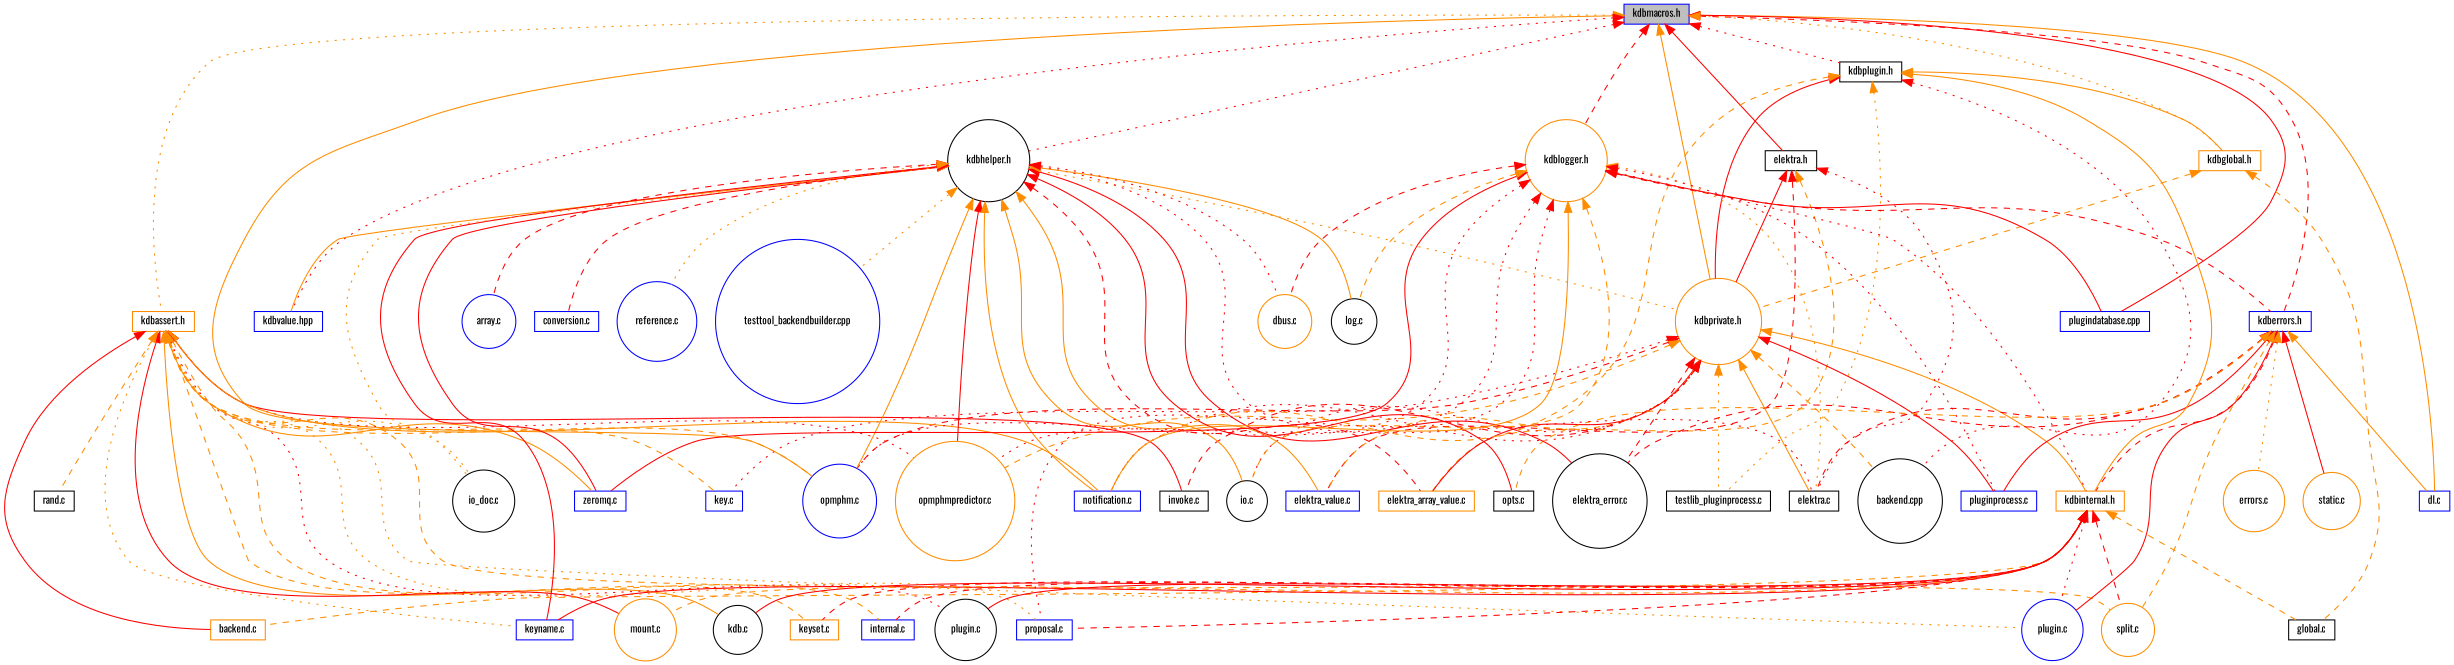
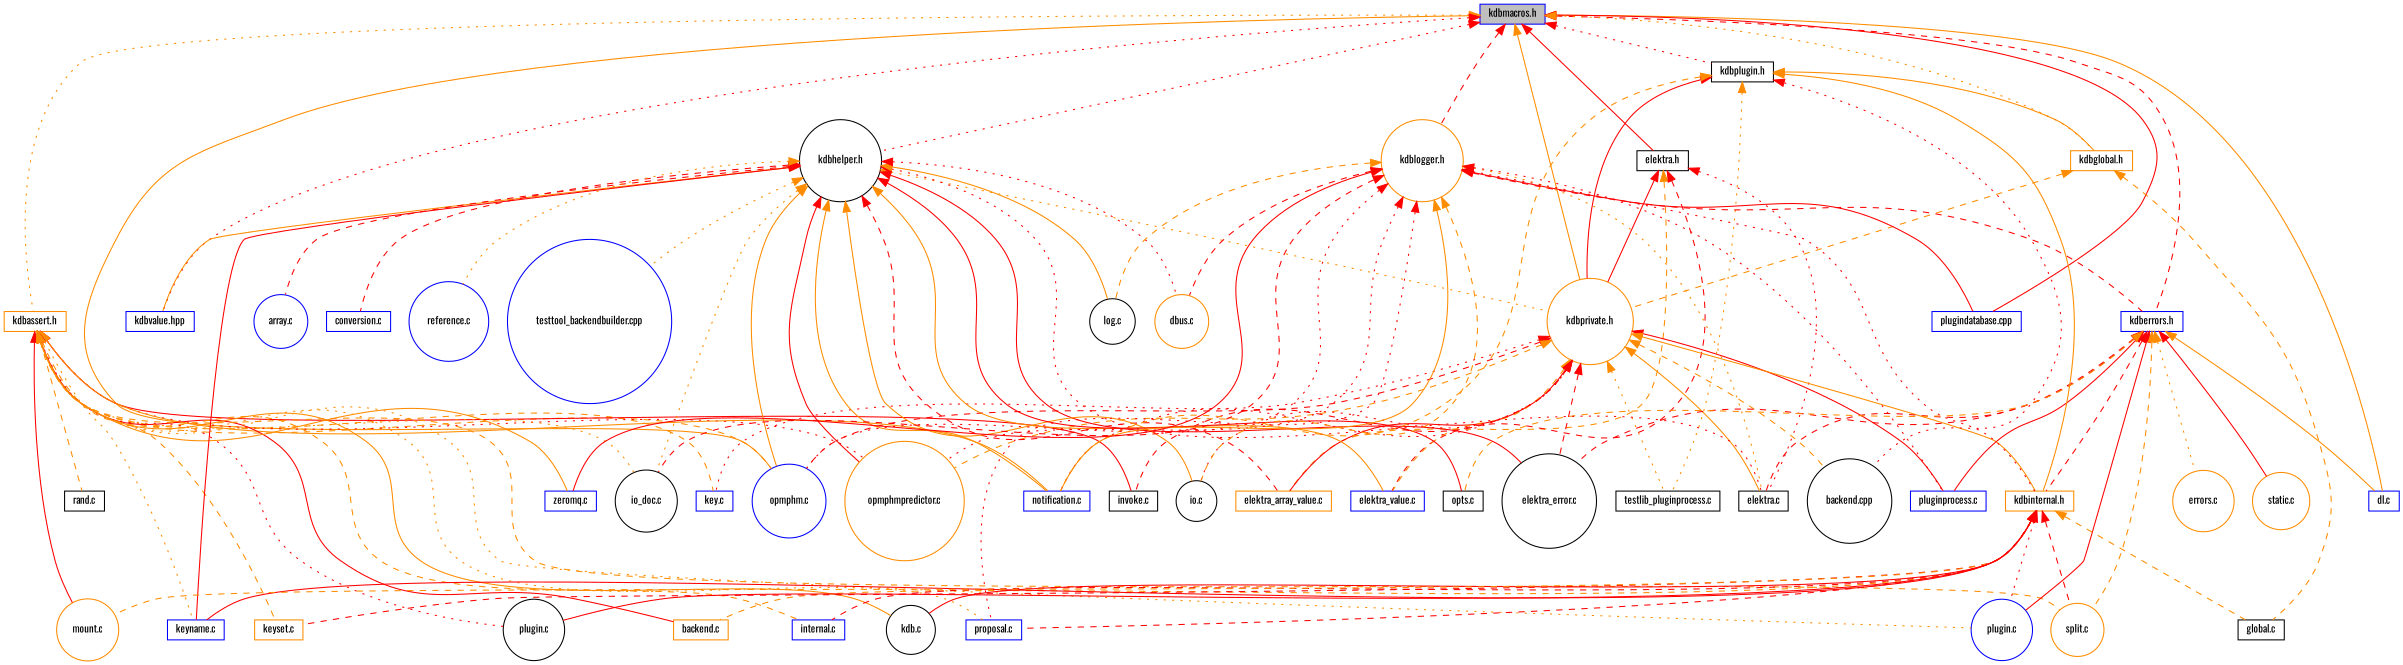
edge "zeromq.c" -> "kdbhelper.h": removed
edge "io_doc.c" -> "kdblogger.h": added
